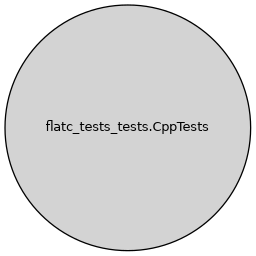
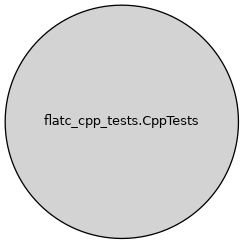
node "flatc_tests_tests.CppTests": label "flatc_tests_tests.CppTests" -> "flatc_cpp_tests.CppTests"
